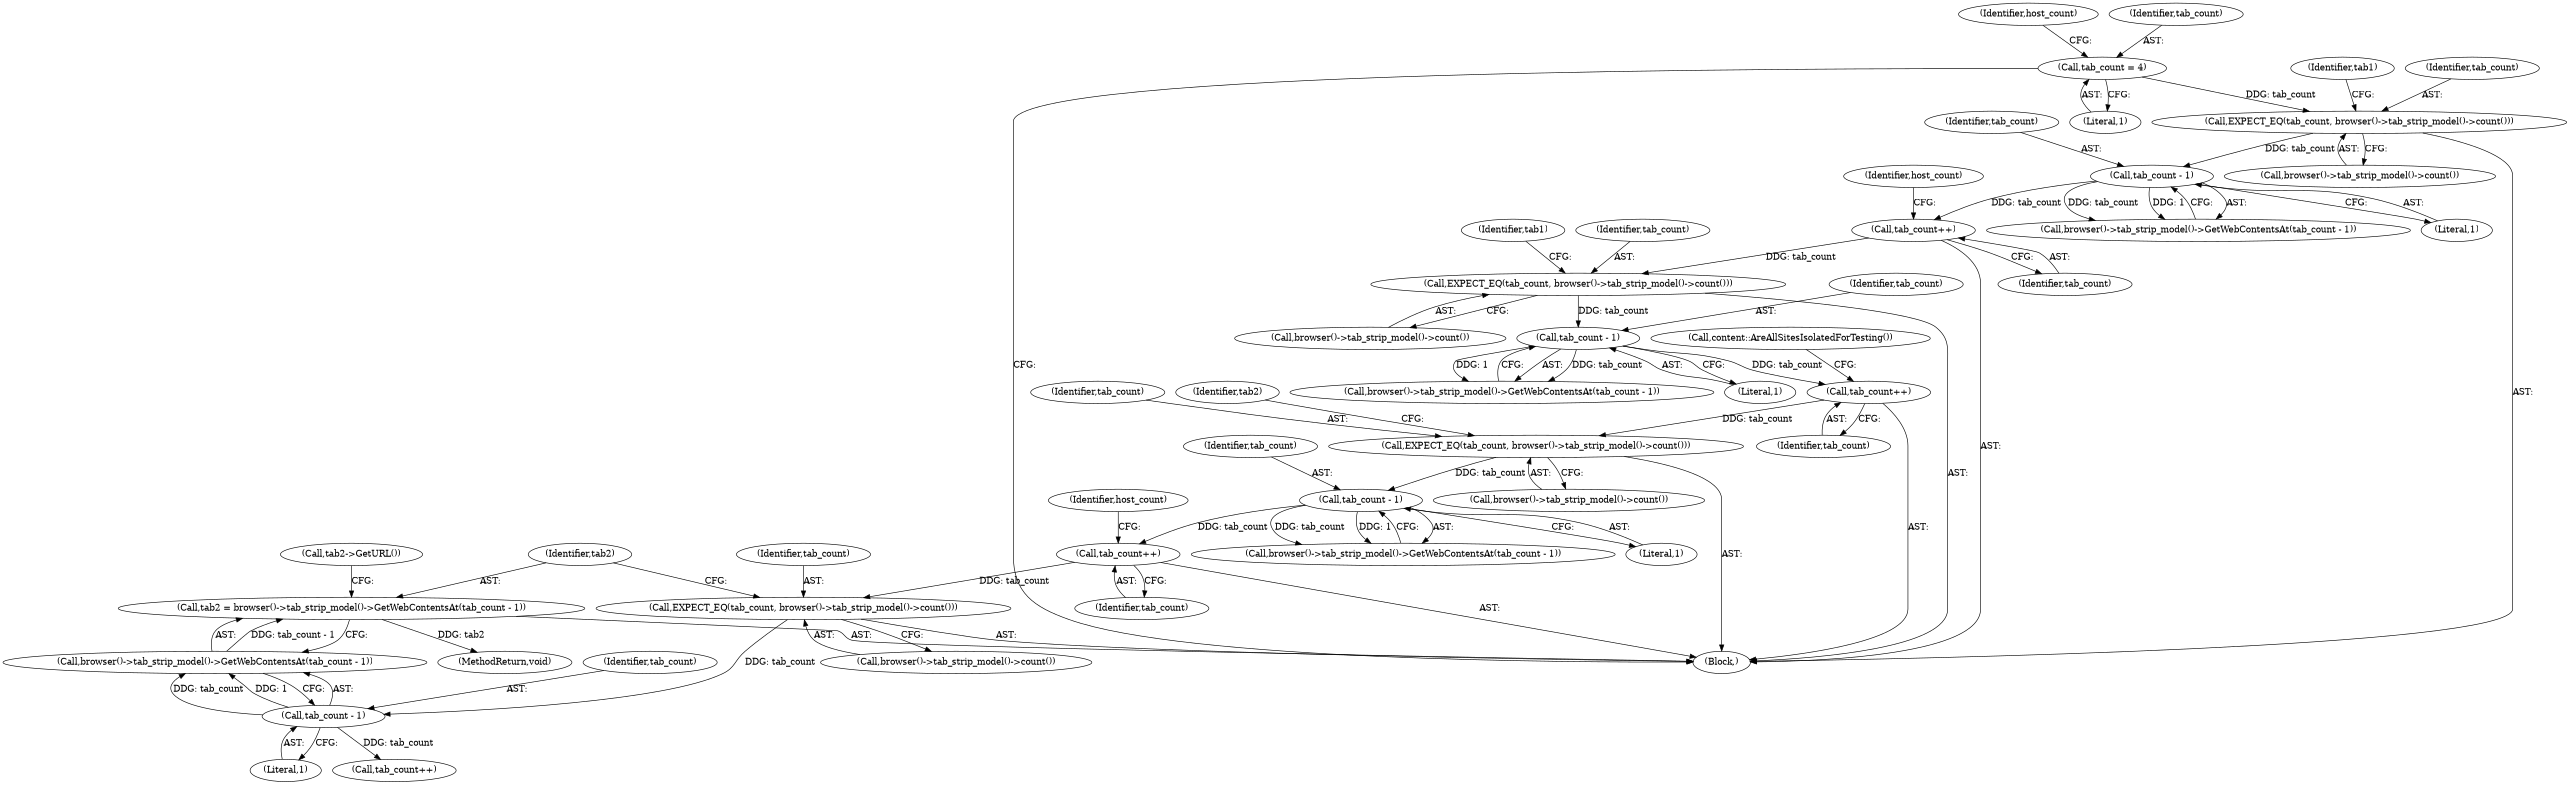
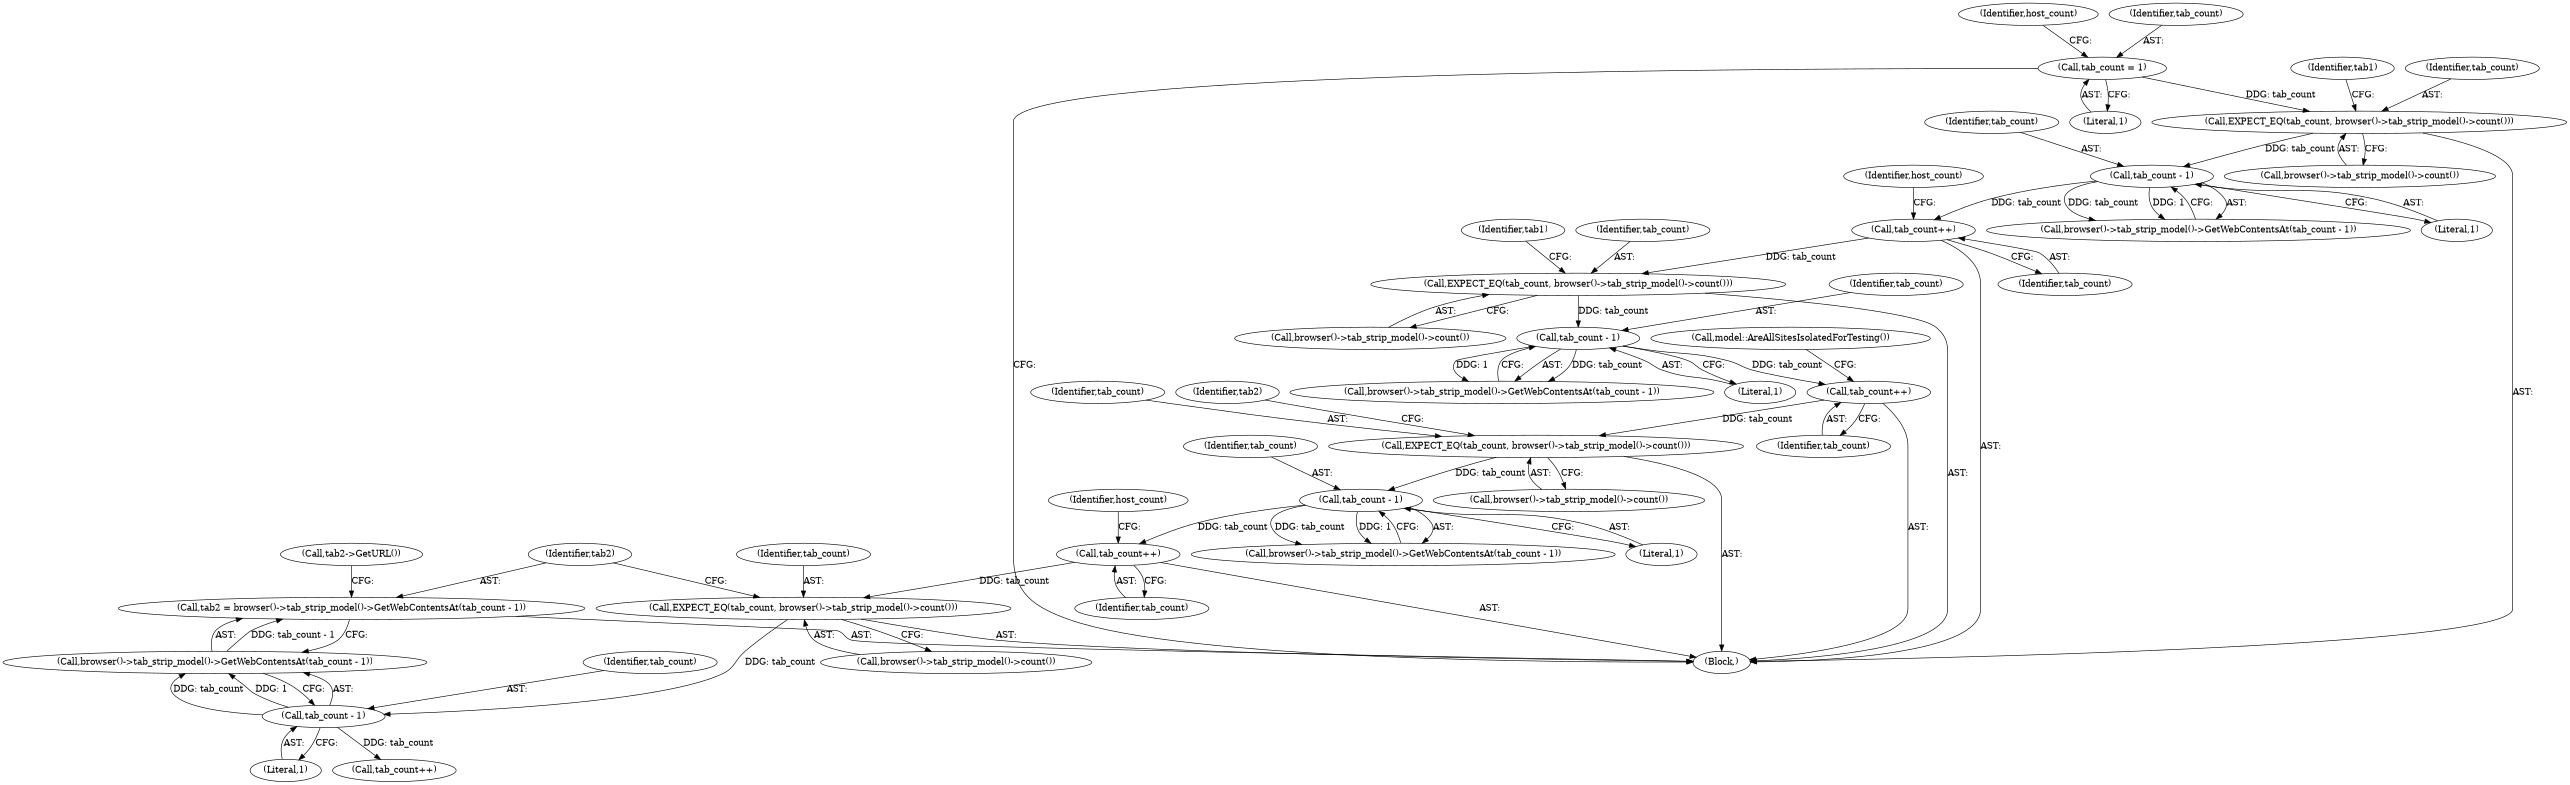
node "(Call,tab_count = 4)": label "(Call,tab_count = 4)" -> "(Call,tab_count = 1)"
node "(Call,content::AreAllSitesIsolatedForTesting())": label "(Call,content::AreAllSitesIsolatedForTesting())" -> "(Call,model::AreAllSitesIsolatedForTesting())"
node "(MethodReturn,void)": removed
